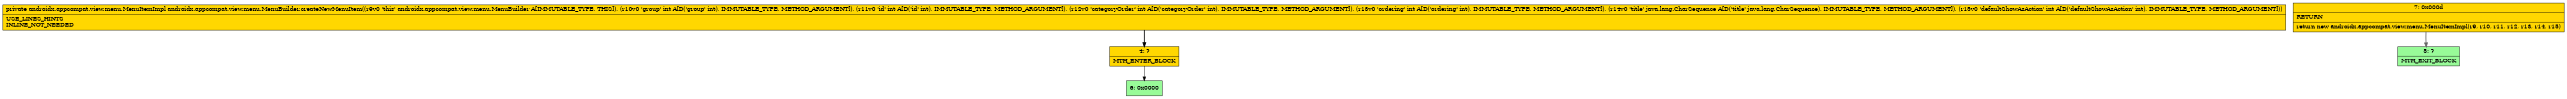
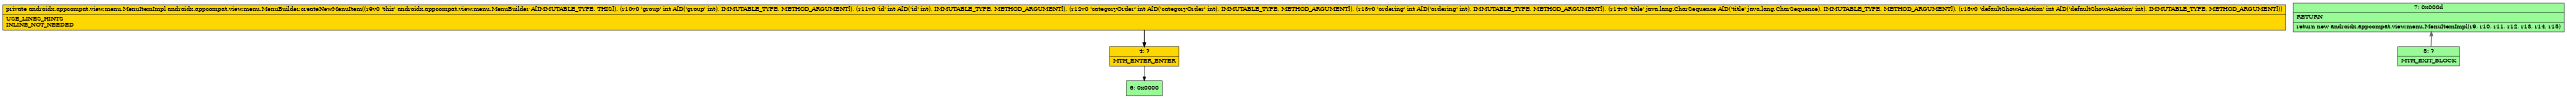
node "7: 0x000d": fillcolor gold -> palegreen
edge "7: 0x000d" -> "5: ?": reversed
node "4: ?": text "MTH_ENTER_BLOCK" -> "MTH_ENTER_ENTER"
